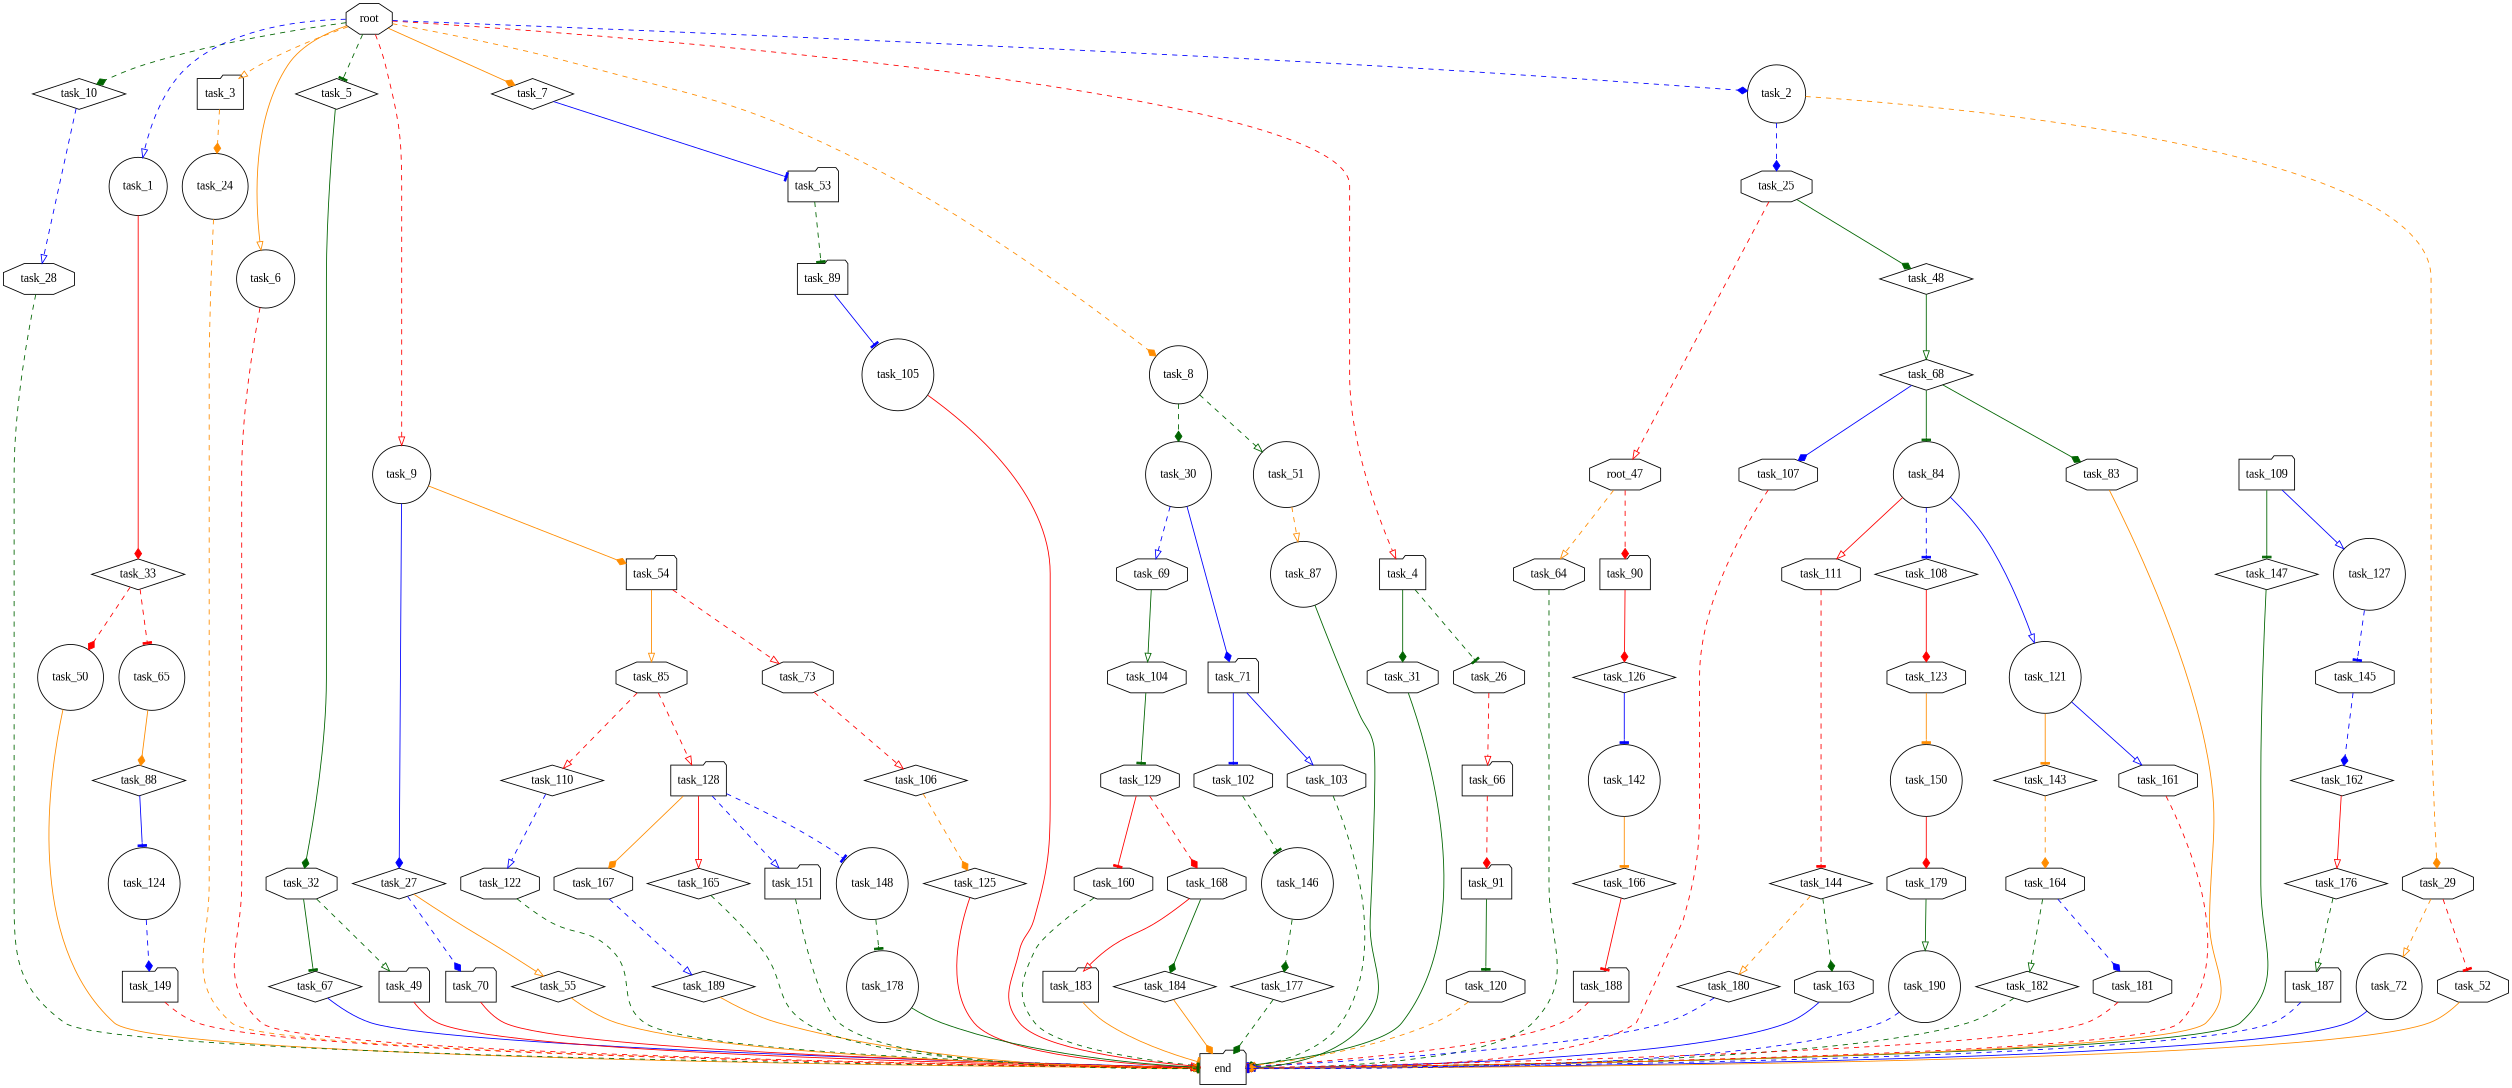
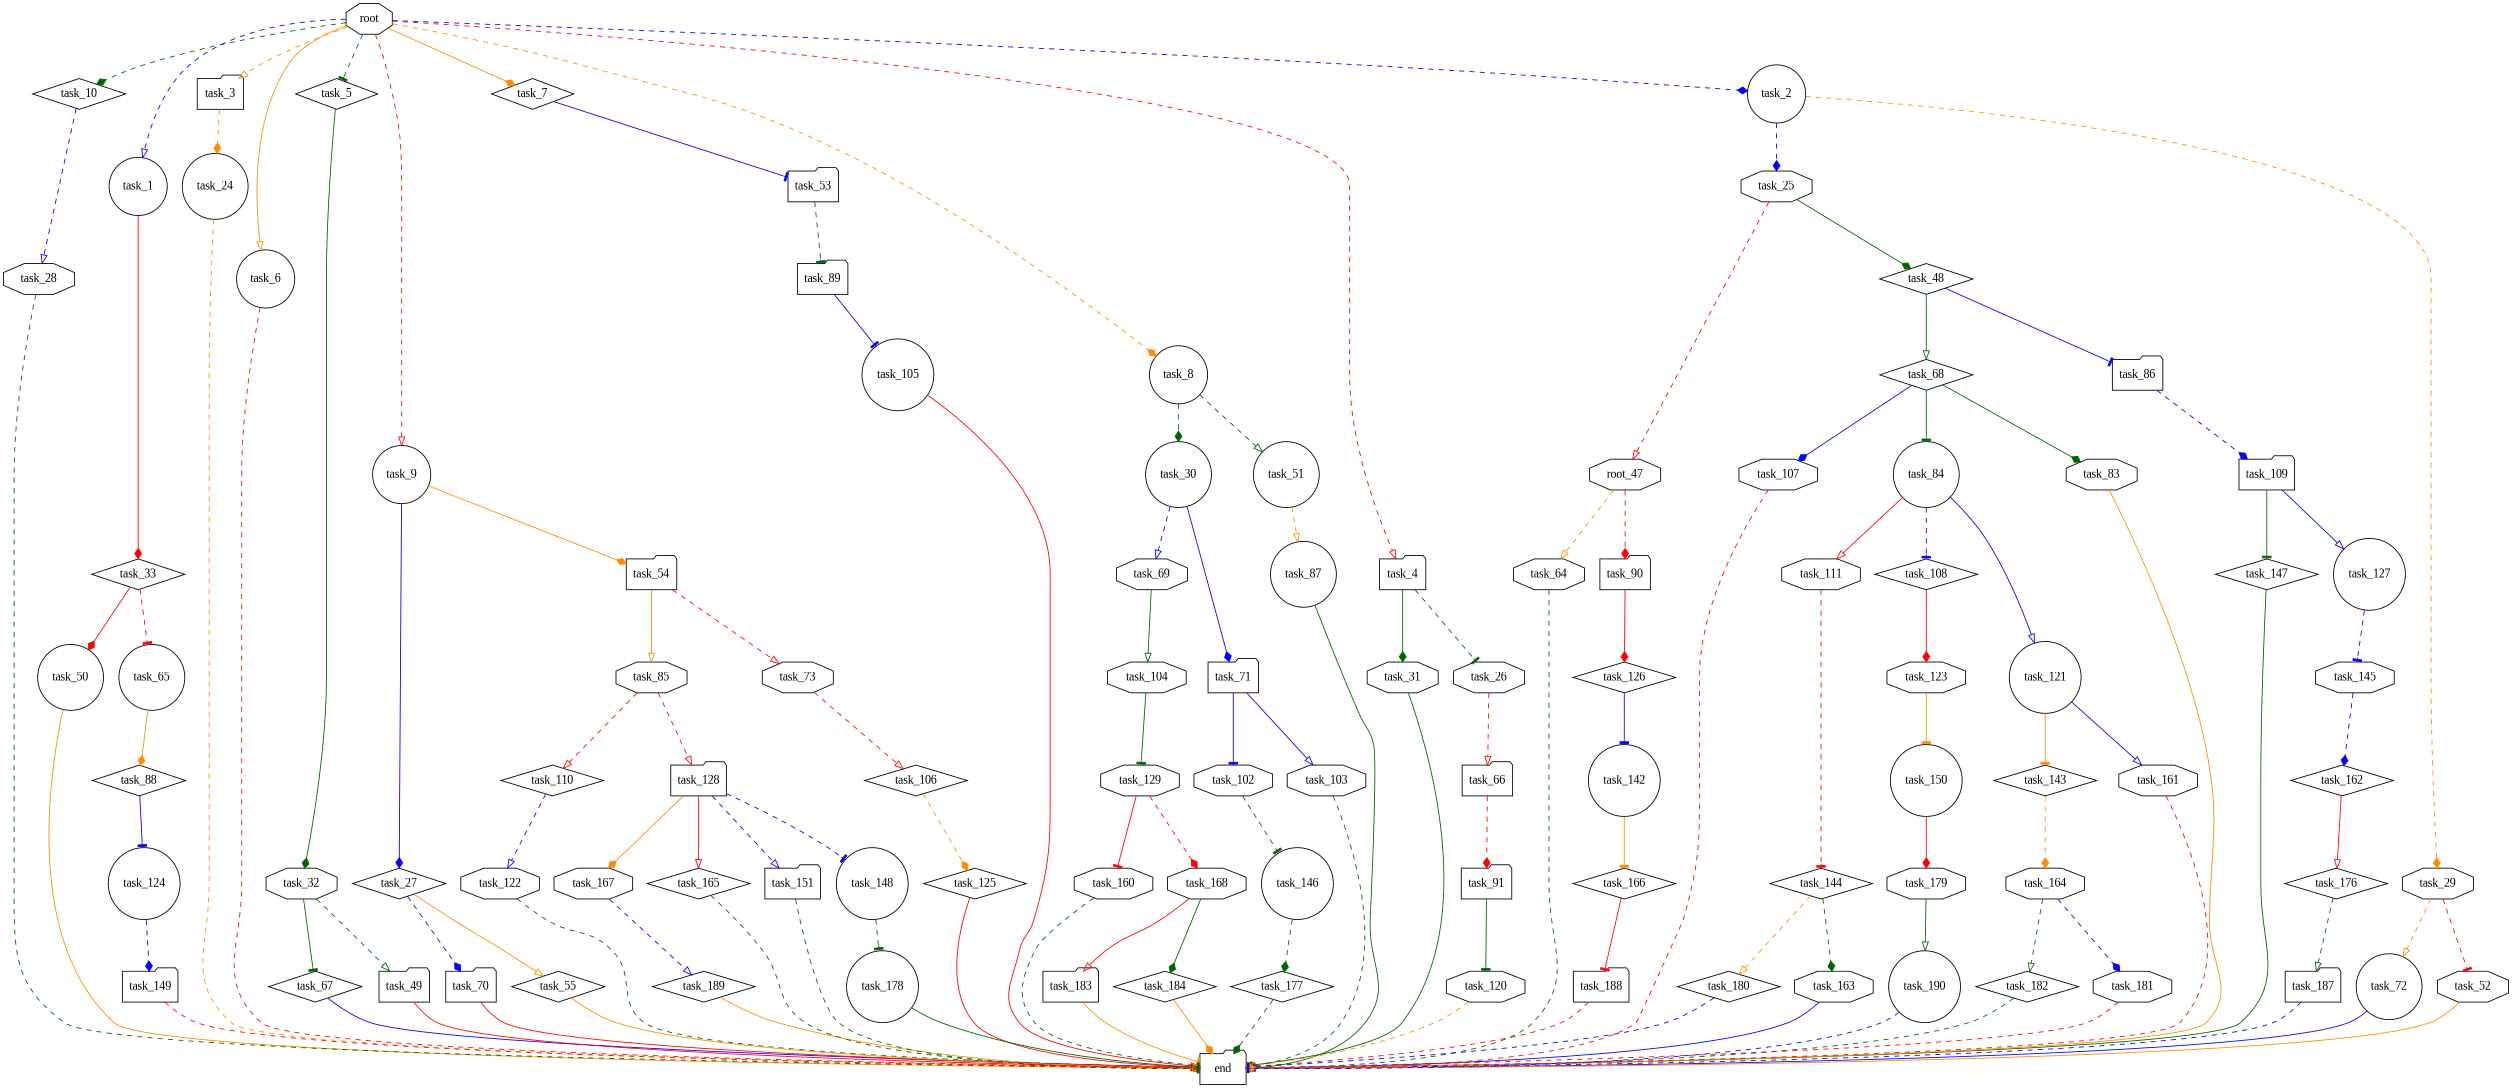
node "task_86": added
edge "task_33" -> "task_50": style dashed -> solid
